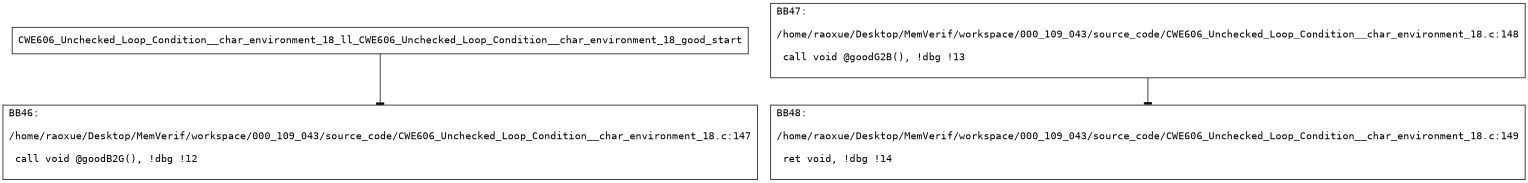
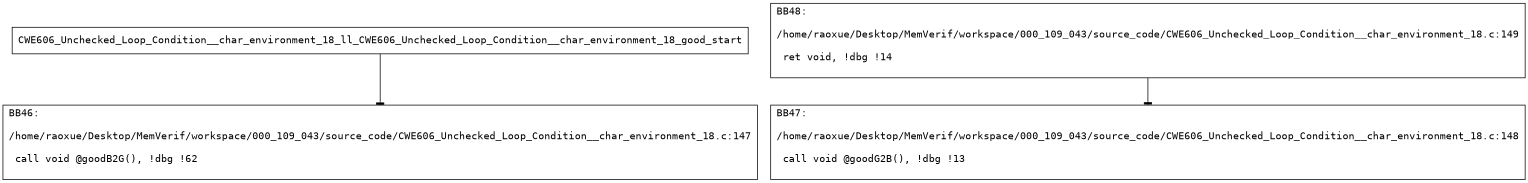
edge "BB47:" -> "BB48:": reversed
node "BB46:": text "call void @goodB2G(), !dbg !12" -> "call void @goodB2G(), !dbg !62"
